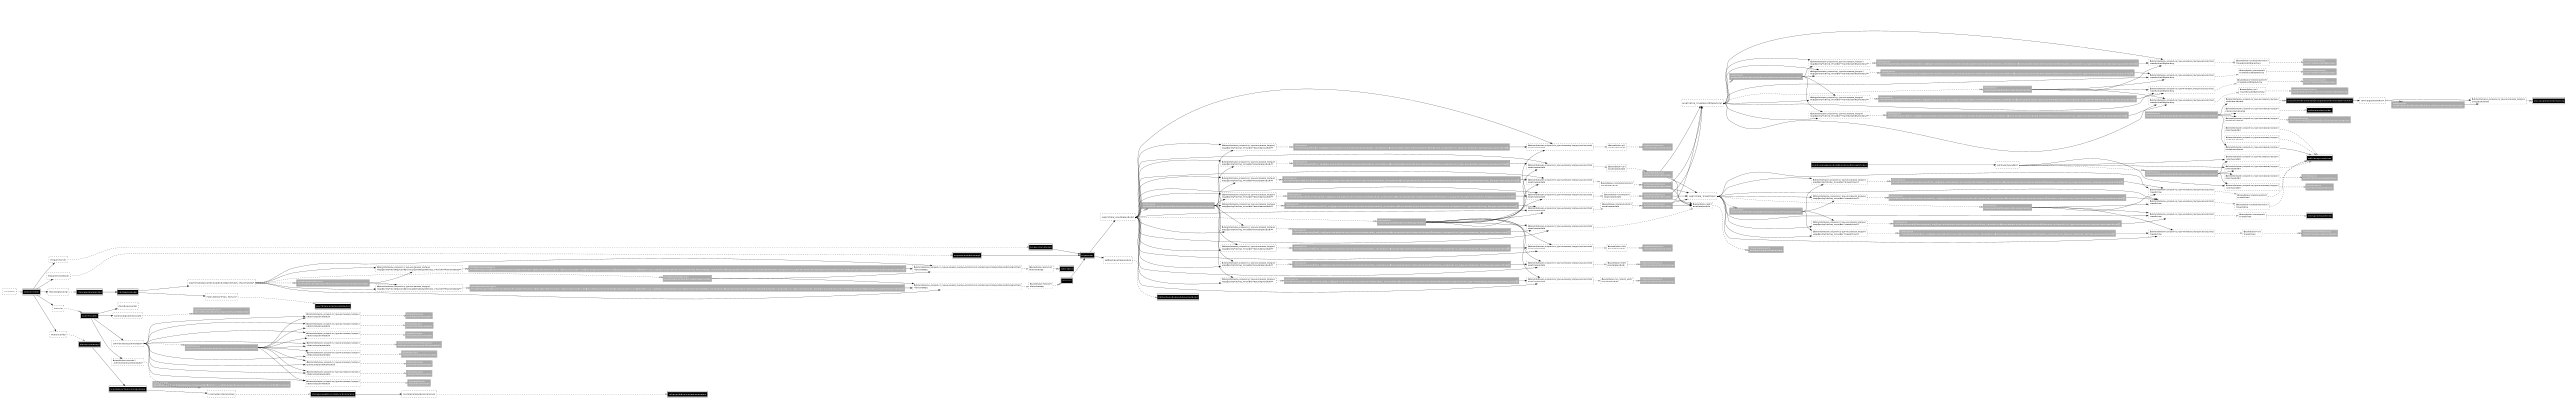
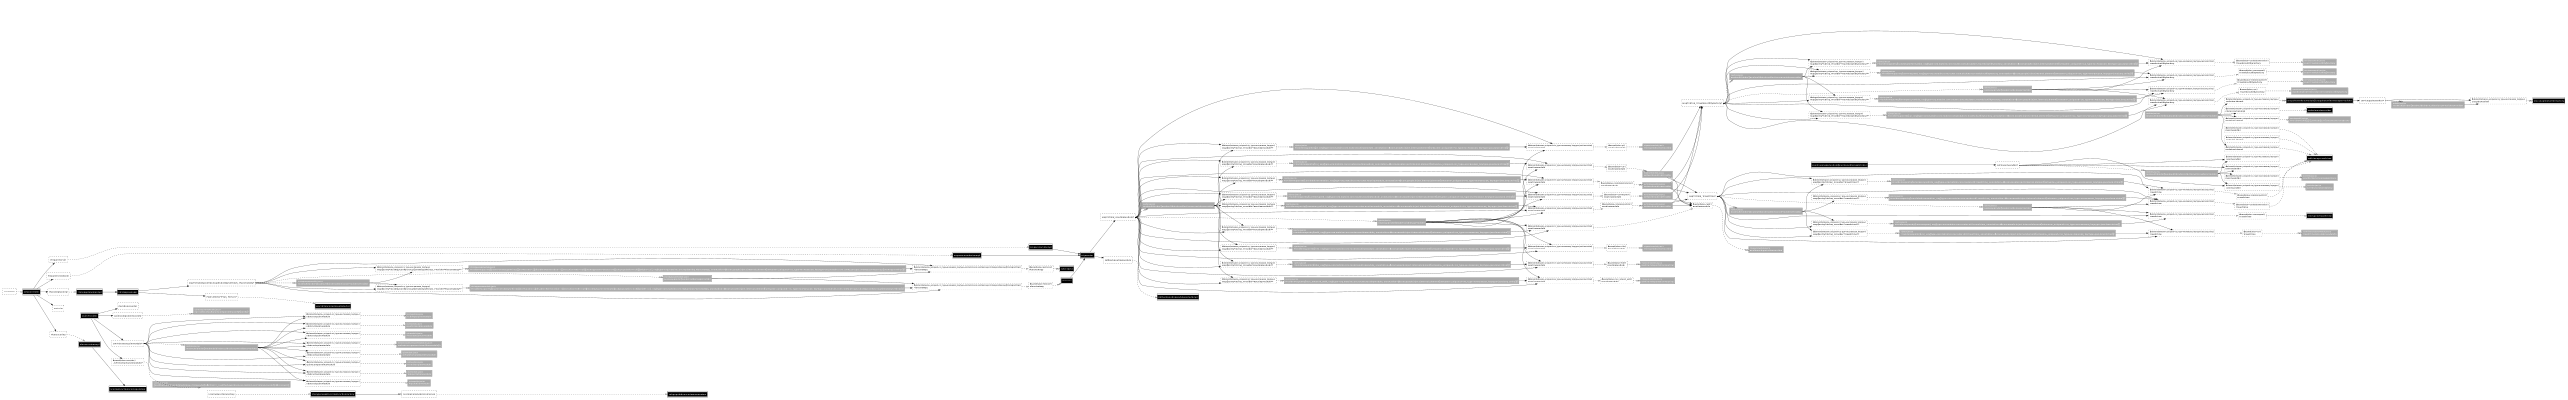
edge "@Element(setName=,uniqueId=135, type=MULTIBINDER, keyType=)" -> "WithinDayTravelTime": style solid -> dashed
edge "MATSimEvacModel.java:452" -> "Map<String, TravelTime>": removed
edge "Map<String, TravelTime>" -> "@Element(setName=,uniqueId=161, type=MULTIBINDER, keyType=)": removed
edge "Mobsim" -> "QSimProvider": removed
edge "ScoringFunctionsForPopulation" -> "ScoringFunctionFactory": removed
edge "CharyparNagelScoringFunctionFactory" -> "ScoringParametersForPerson": arrowhead normal -> onormalonormal
